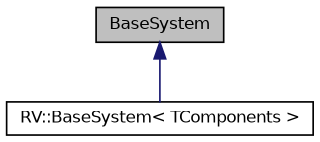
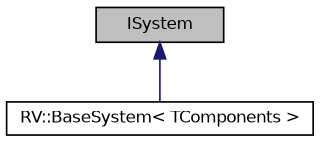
node "BaseSystem": label "BaseSystem" -> "ISystem"
